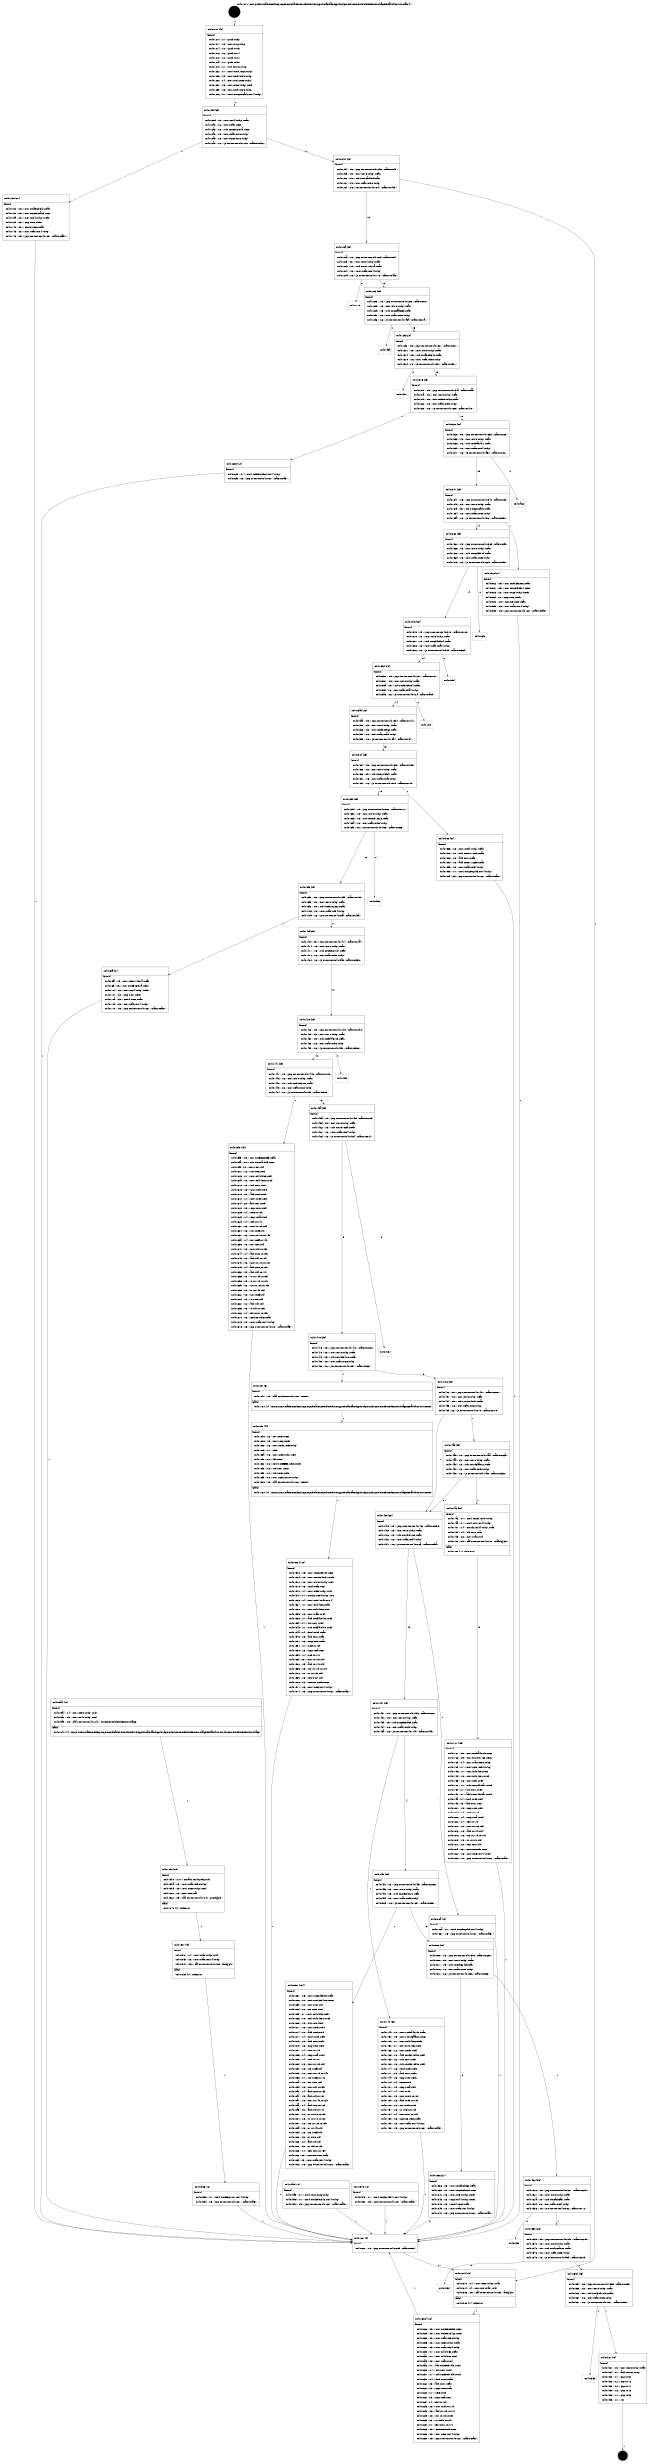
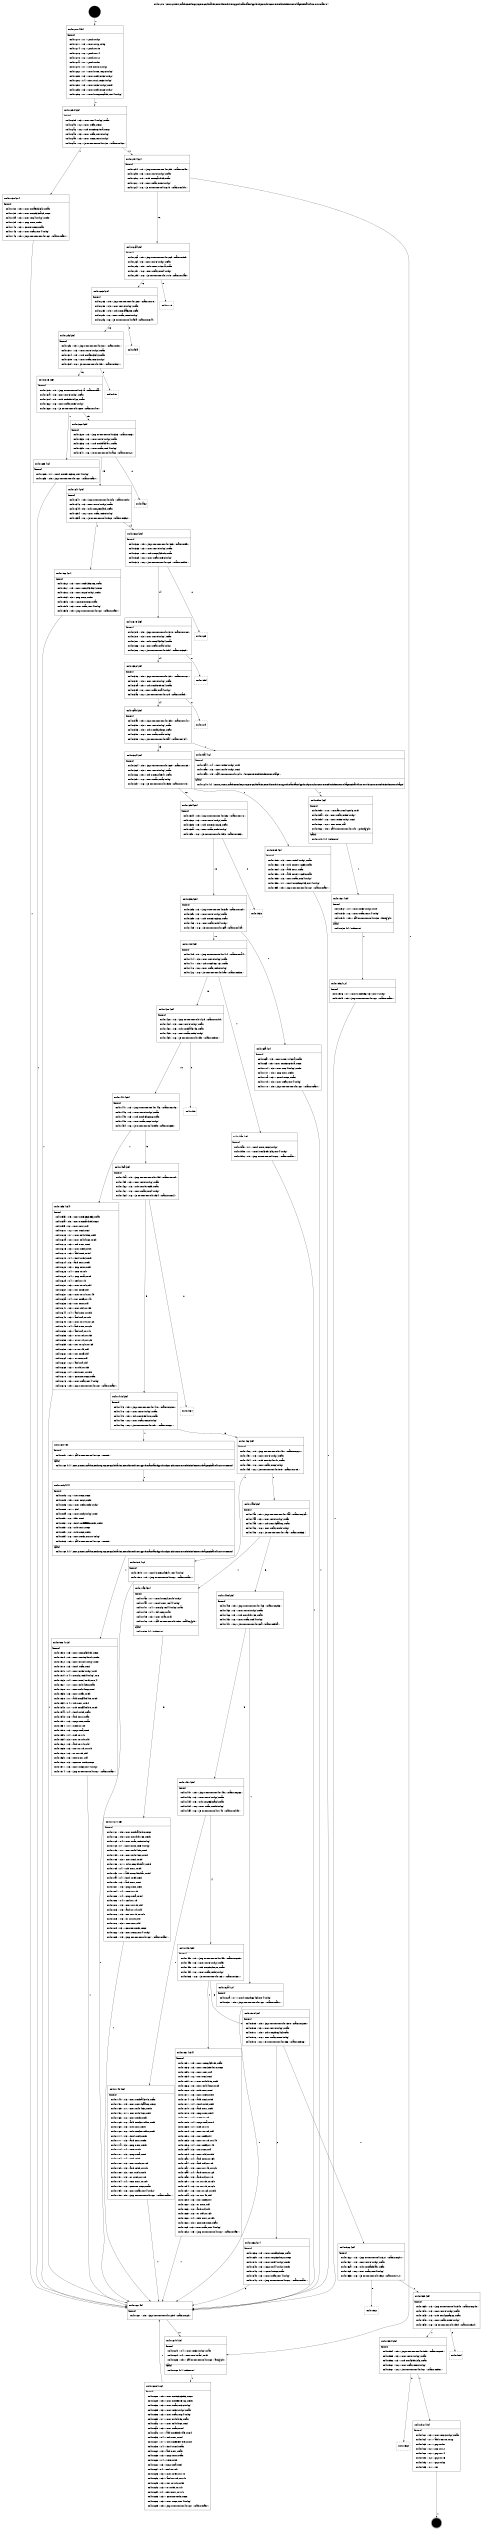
edge "0x4013ab [25]" -> "0x4019a4 [12]": added, label "1"
edge "0x40140f [25]" -> "0x401bae [19]": added, label "1"
edge "0x40148c [25]" -> "0x4014be [25]": now "0x40148c [25]" -> "0x401979 [12]"
